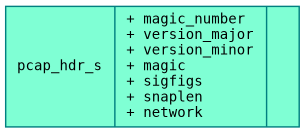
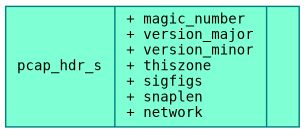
node "pcap_hdr_s": text "+ magic" -> "+ thiszone"
